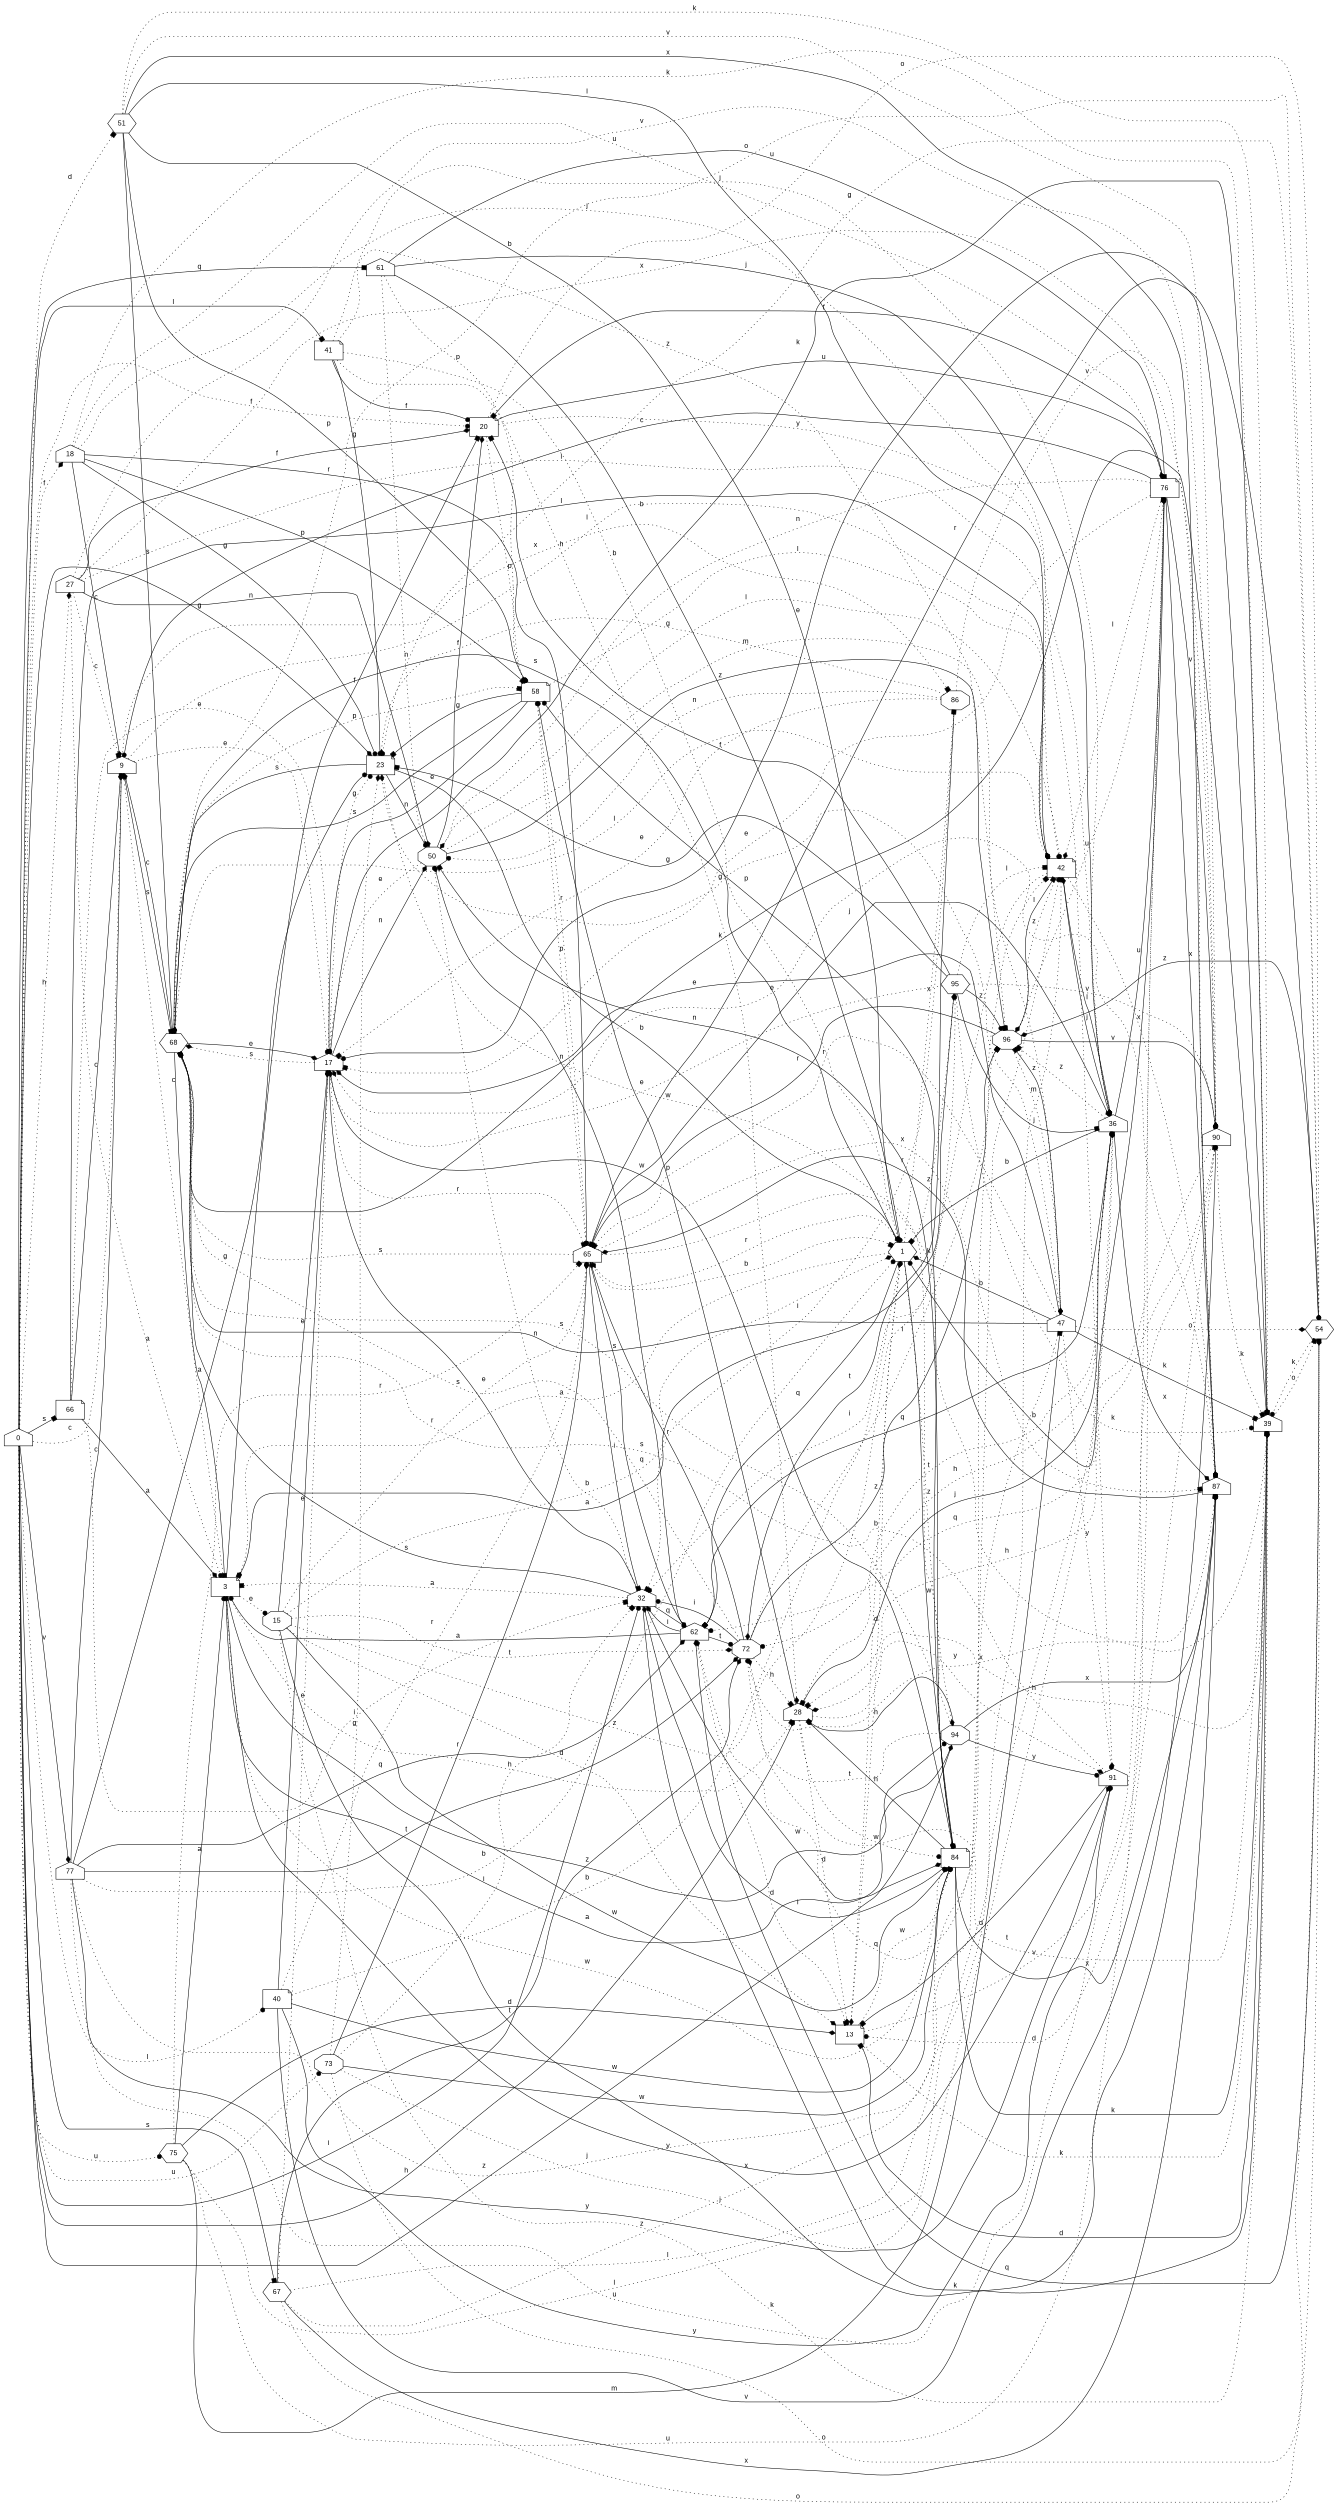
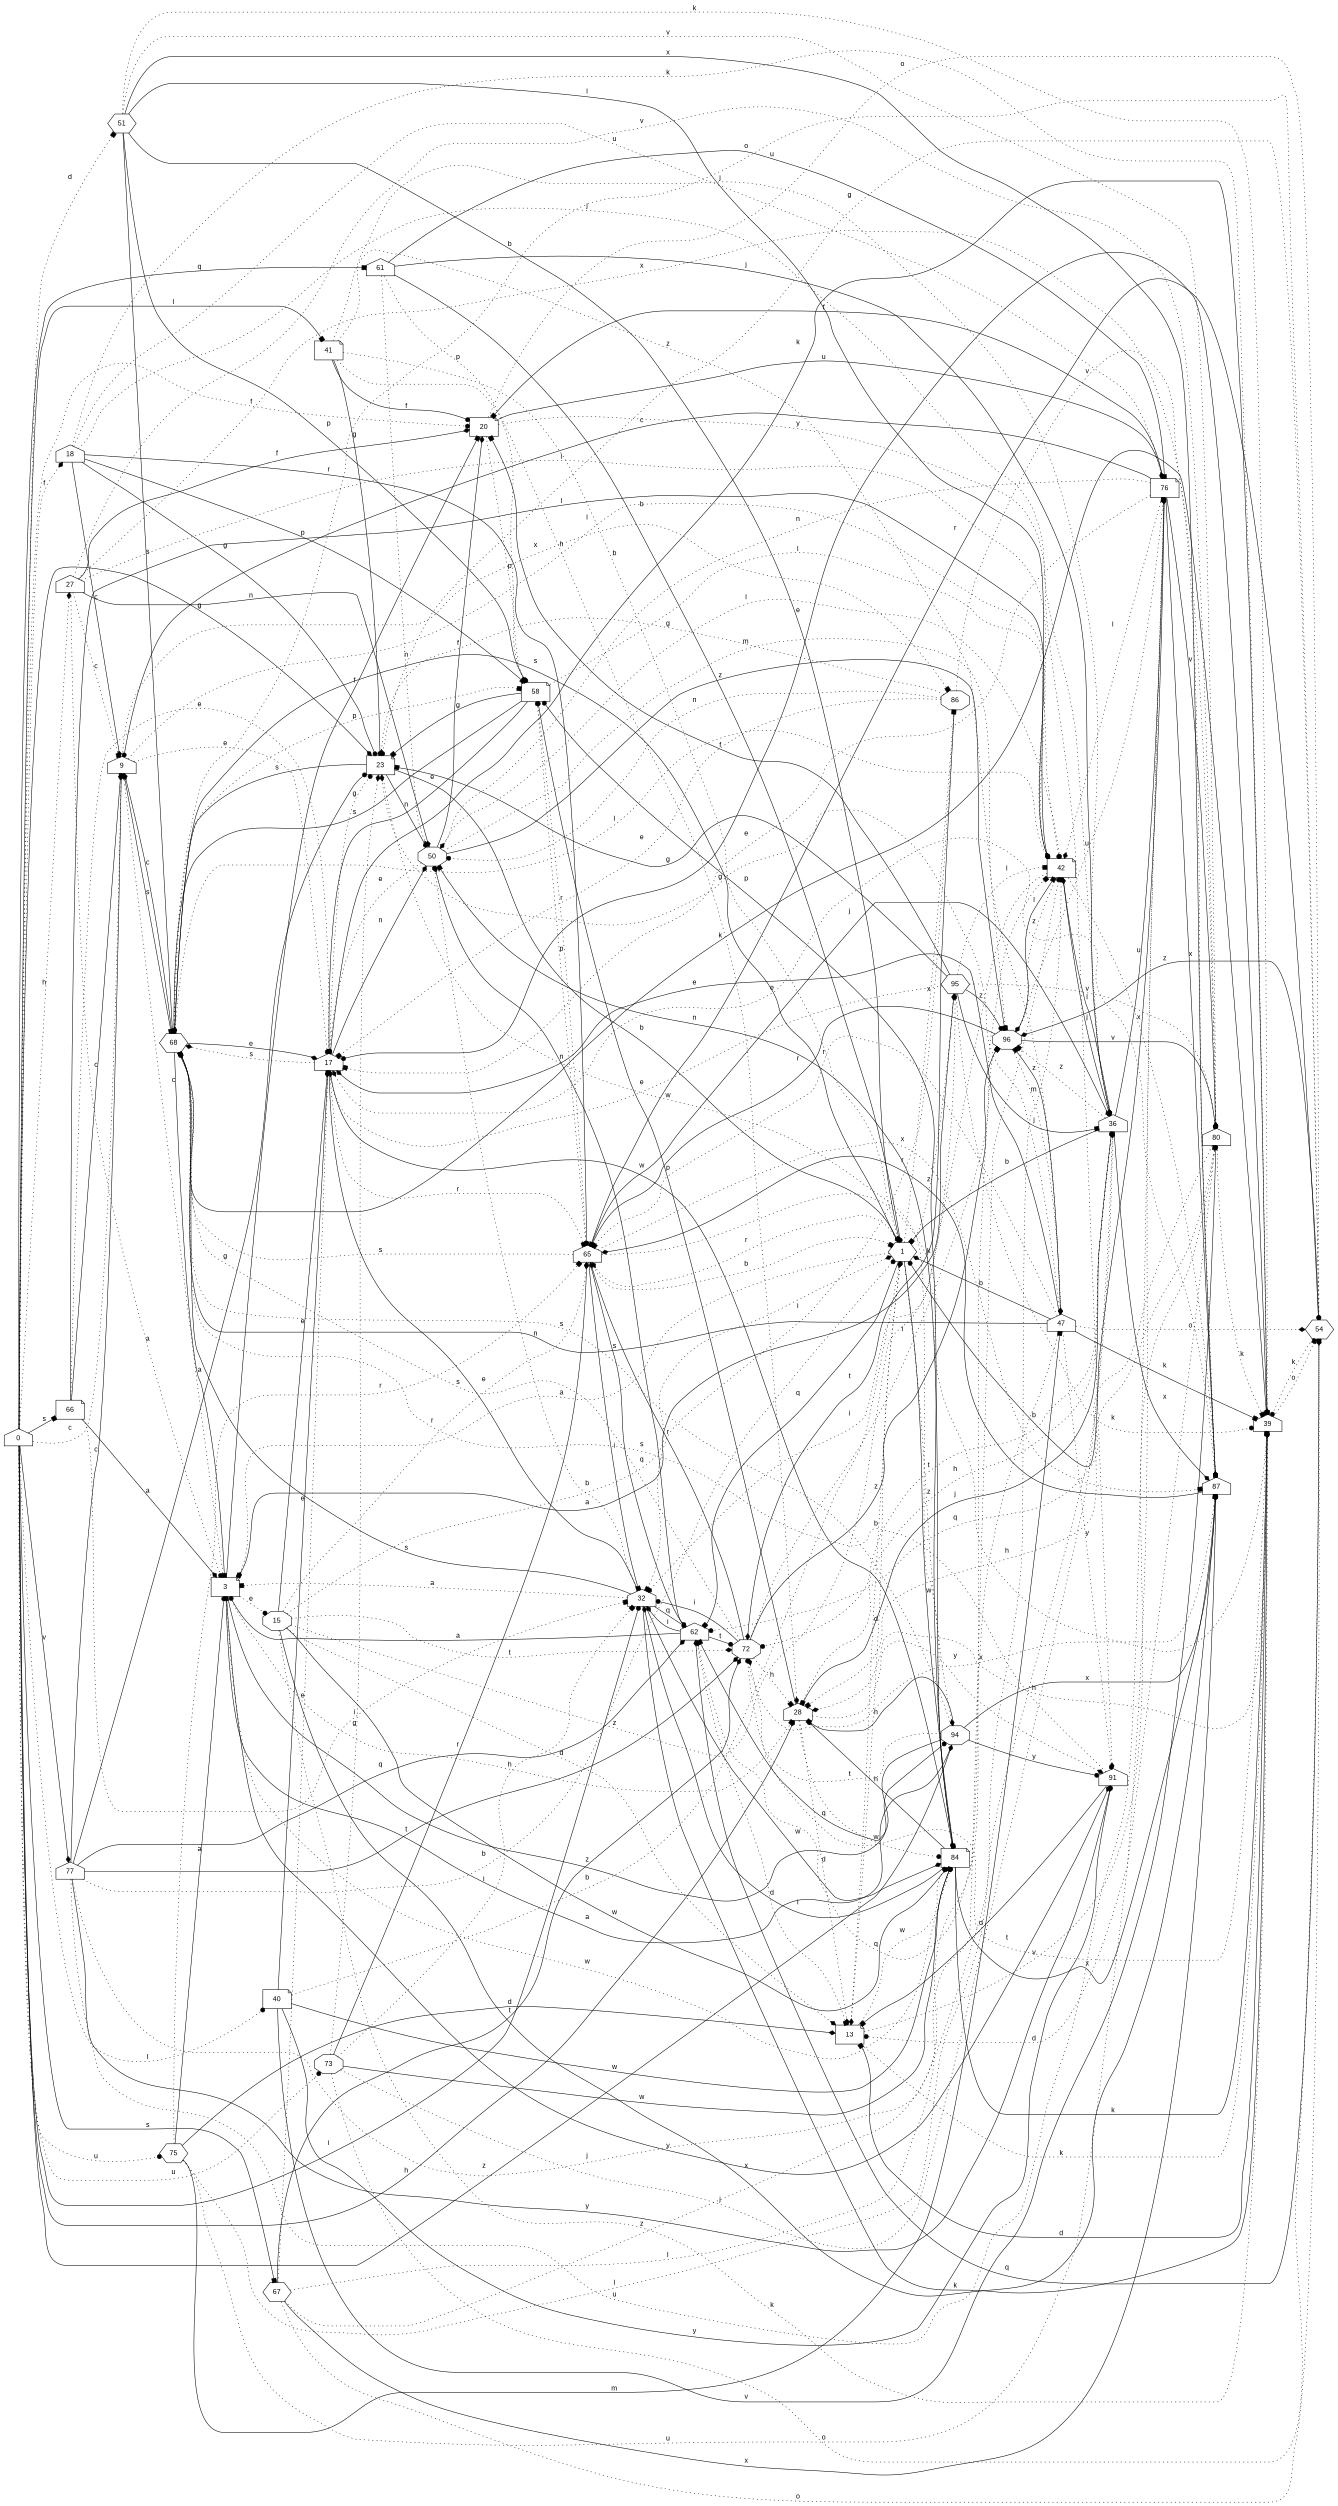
node "90": label "90" -> "80"
edge "36" -> "62": now "94" -> "62"
edge "40" -> "65": removed, label "r"
